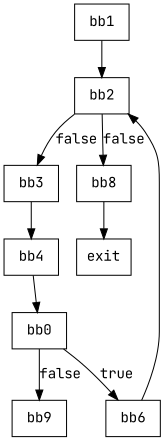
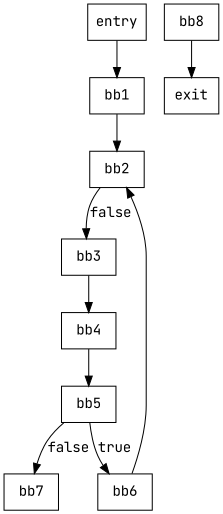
node "entry": added
edge "bb2" -> "bb8": removed, label "false"
node "bb0": label "bb0" -> "bb5"
node "bb9": label "bb9" -> "bb7"
